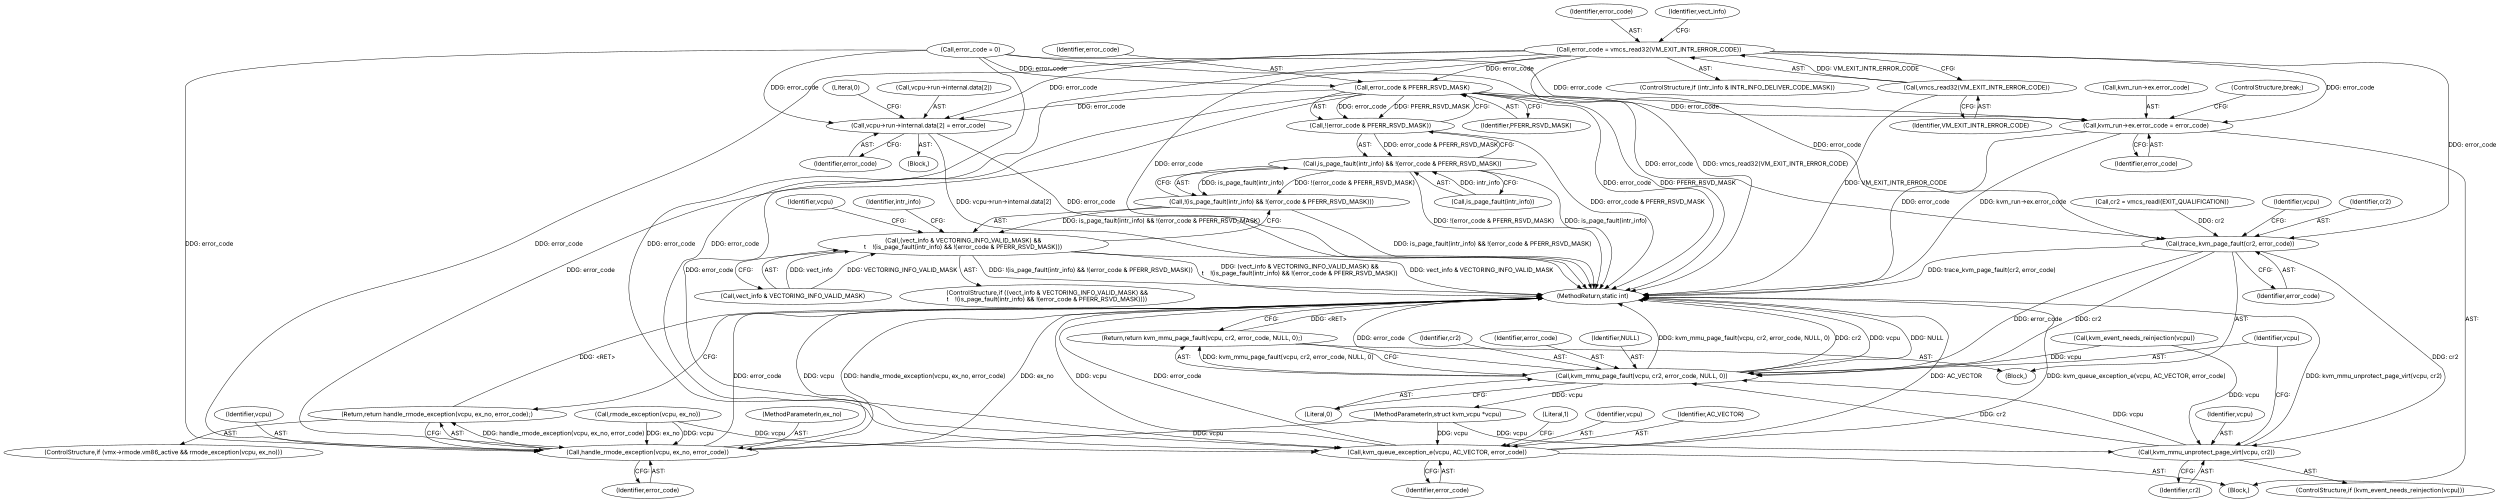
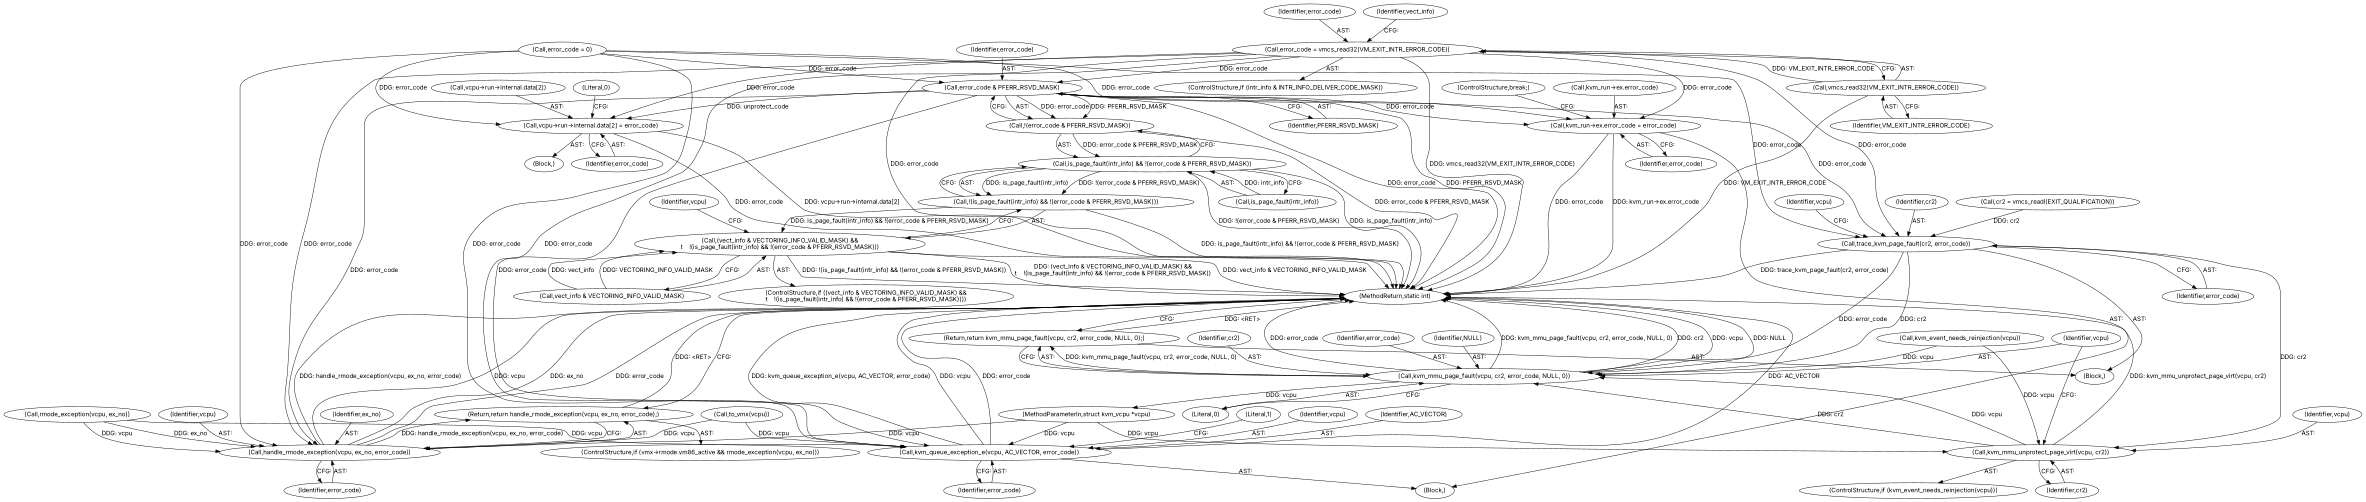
edge "(Call,error_code & PFERR_RSVD_MASK)" -> "(Call,vcpu->run->internal.data[2] = error_code)": label "DDG: error_code" -> "DDG: unprotect_code"
node "(Identifier,intr_info)": removed
node "(Call,to_vmx(vcpu))": added
node "(MethodParameterIn,ex_no)": label "(MethodParameterIn,ex_no)" -> "(Identifier,ex_no)"
